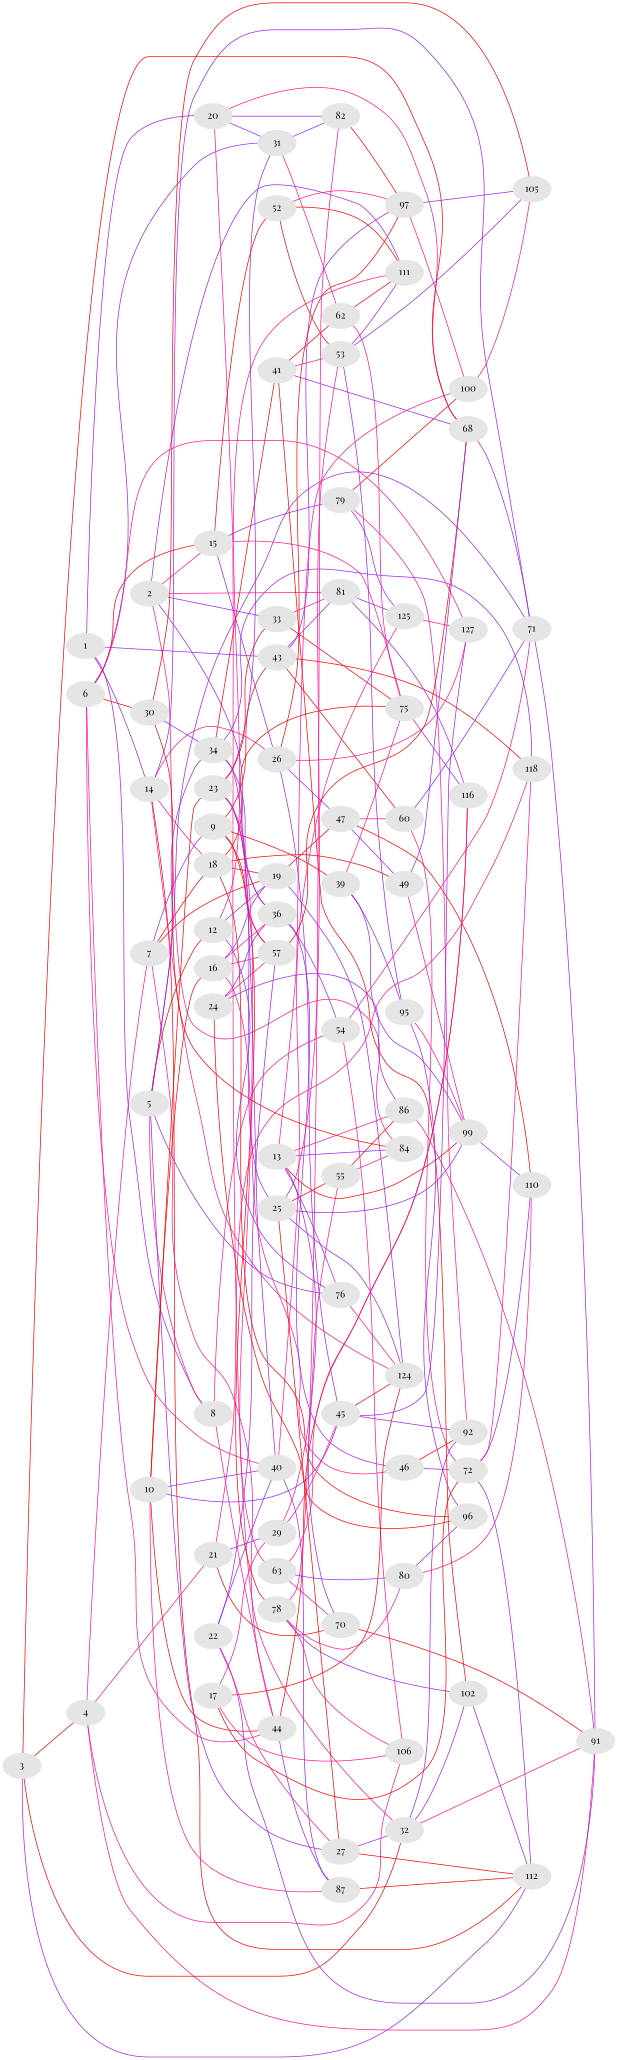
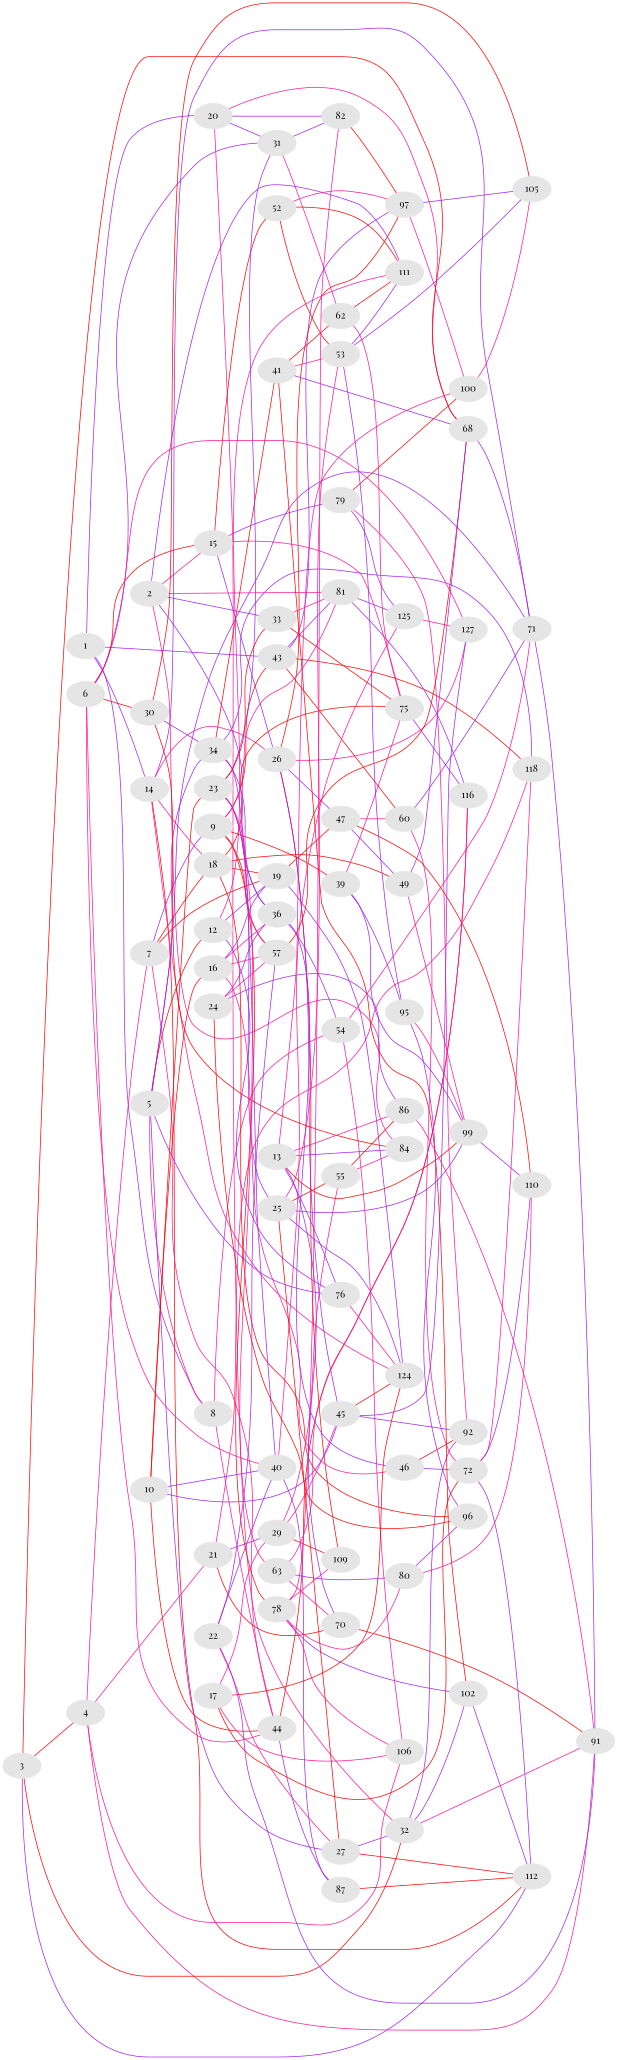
edge "81" -- "9": added
node "109": added
edge "10" -- "87": removed
